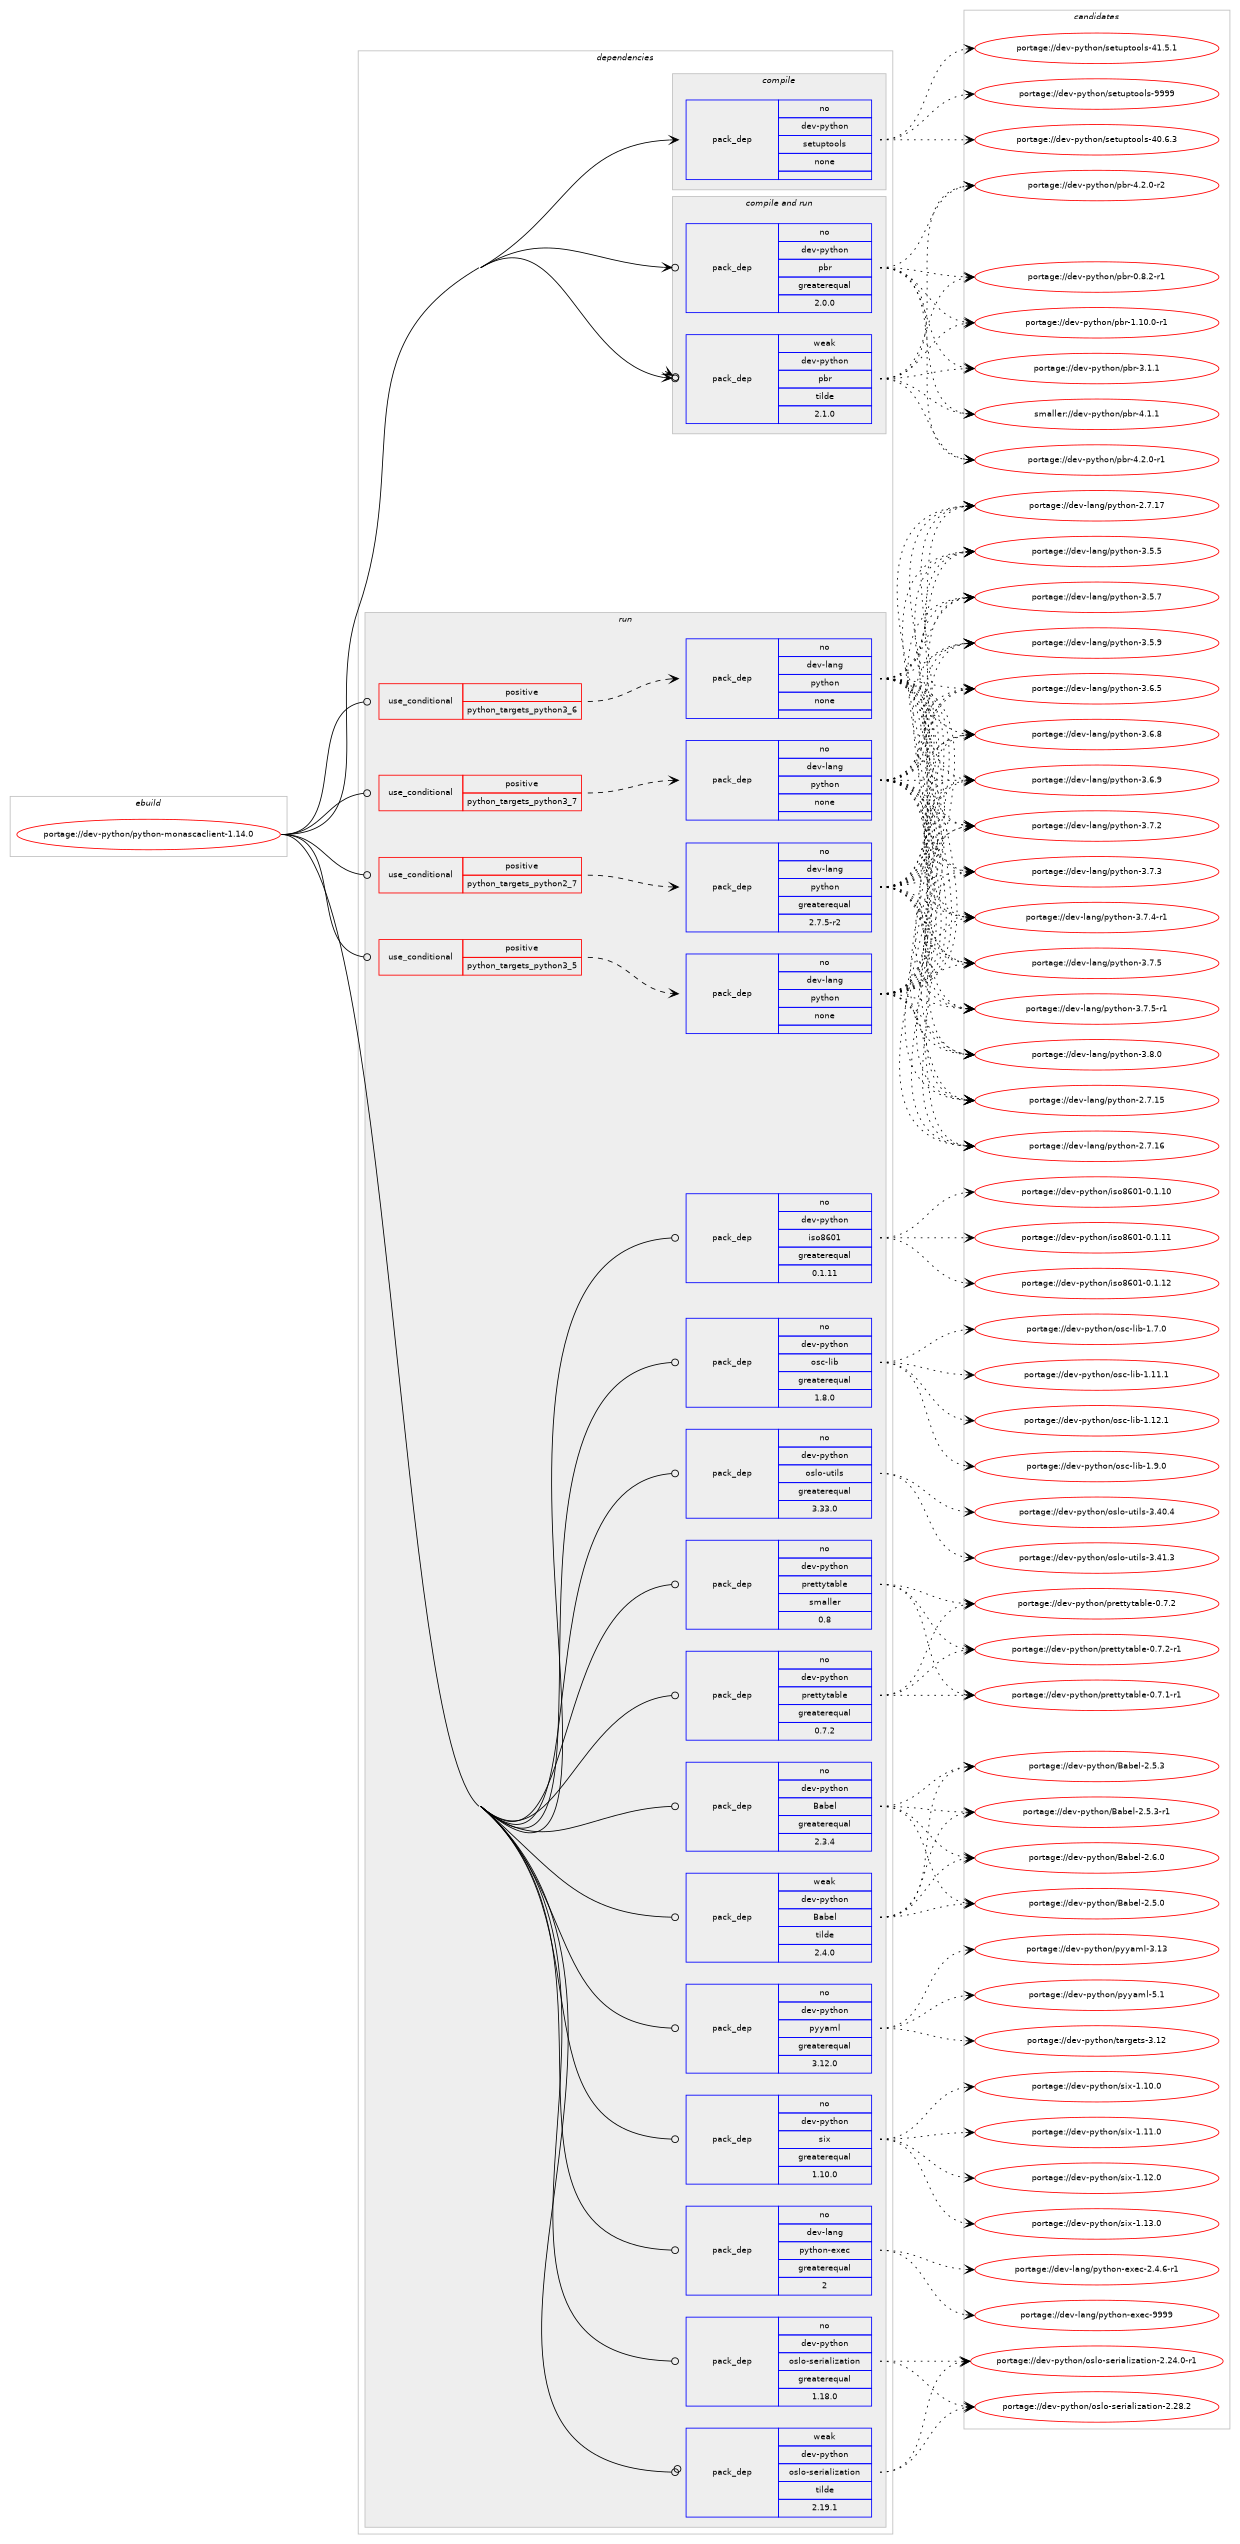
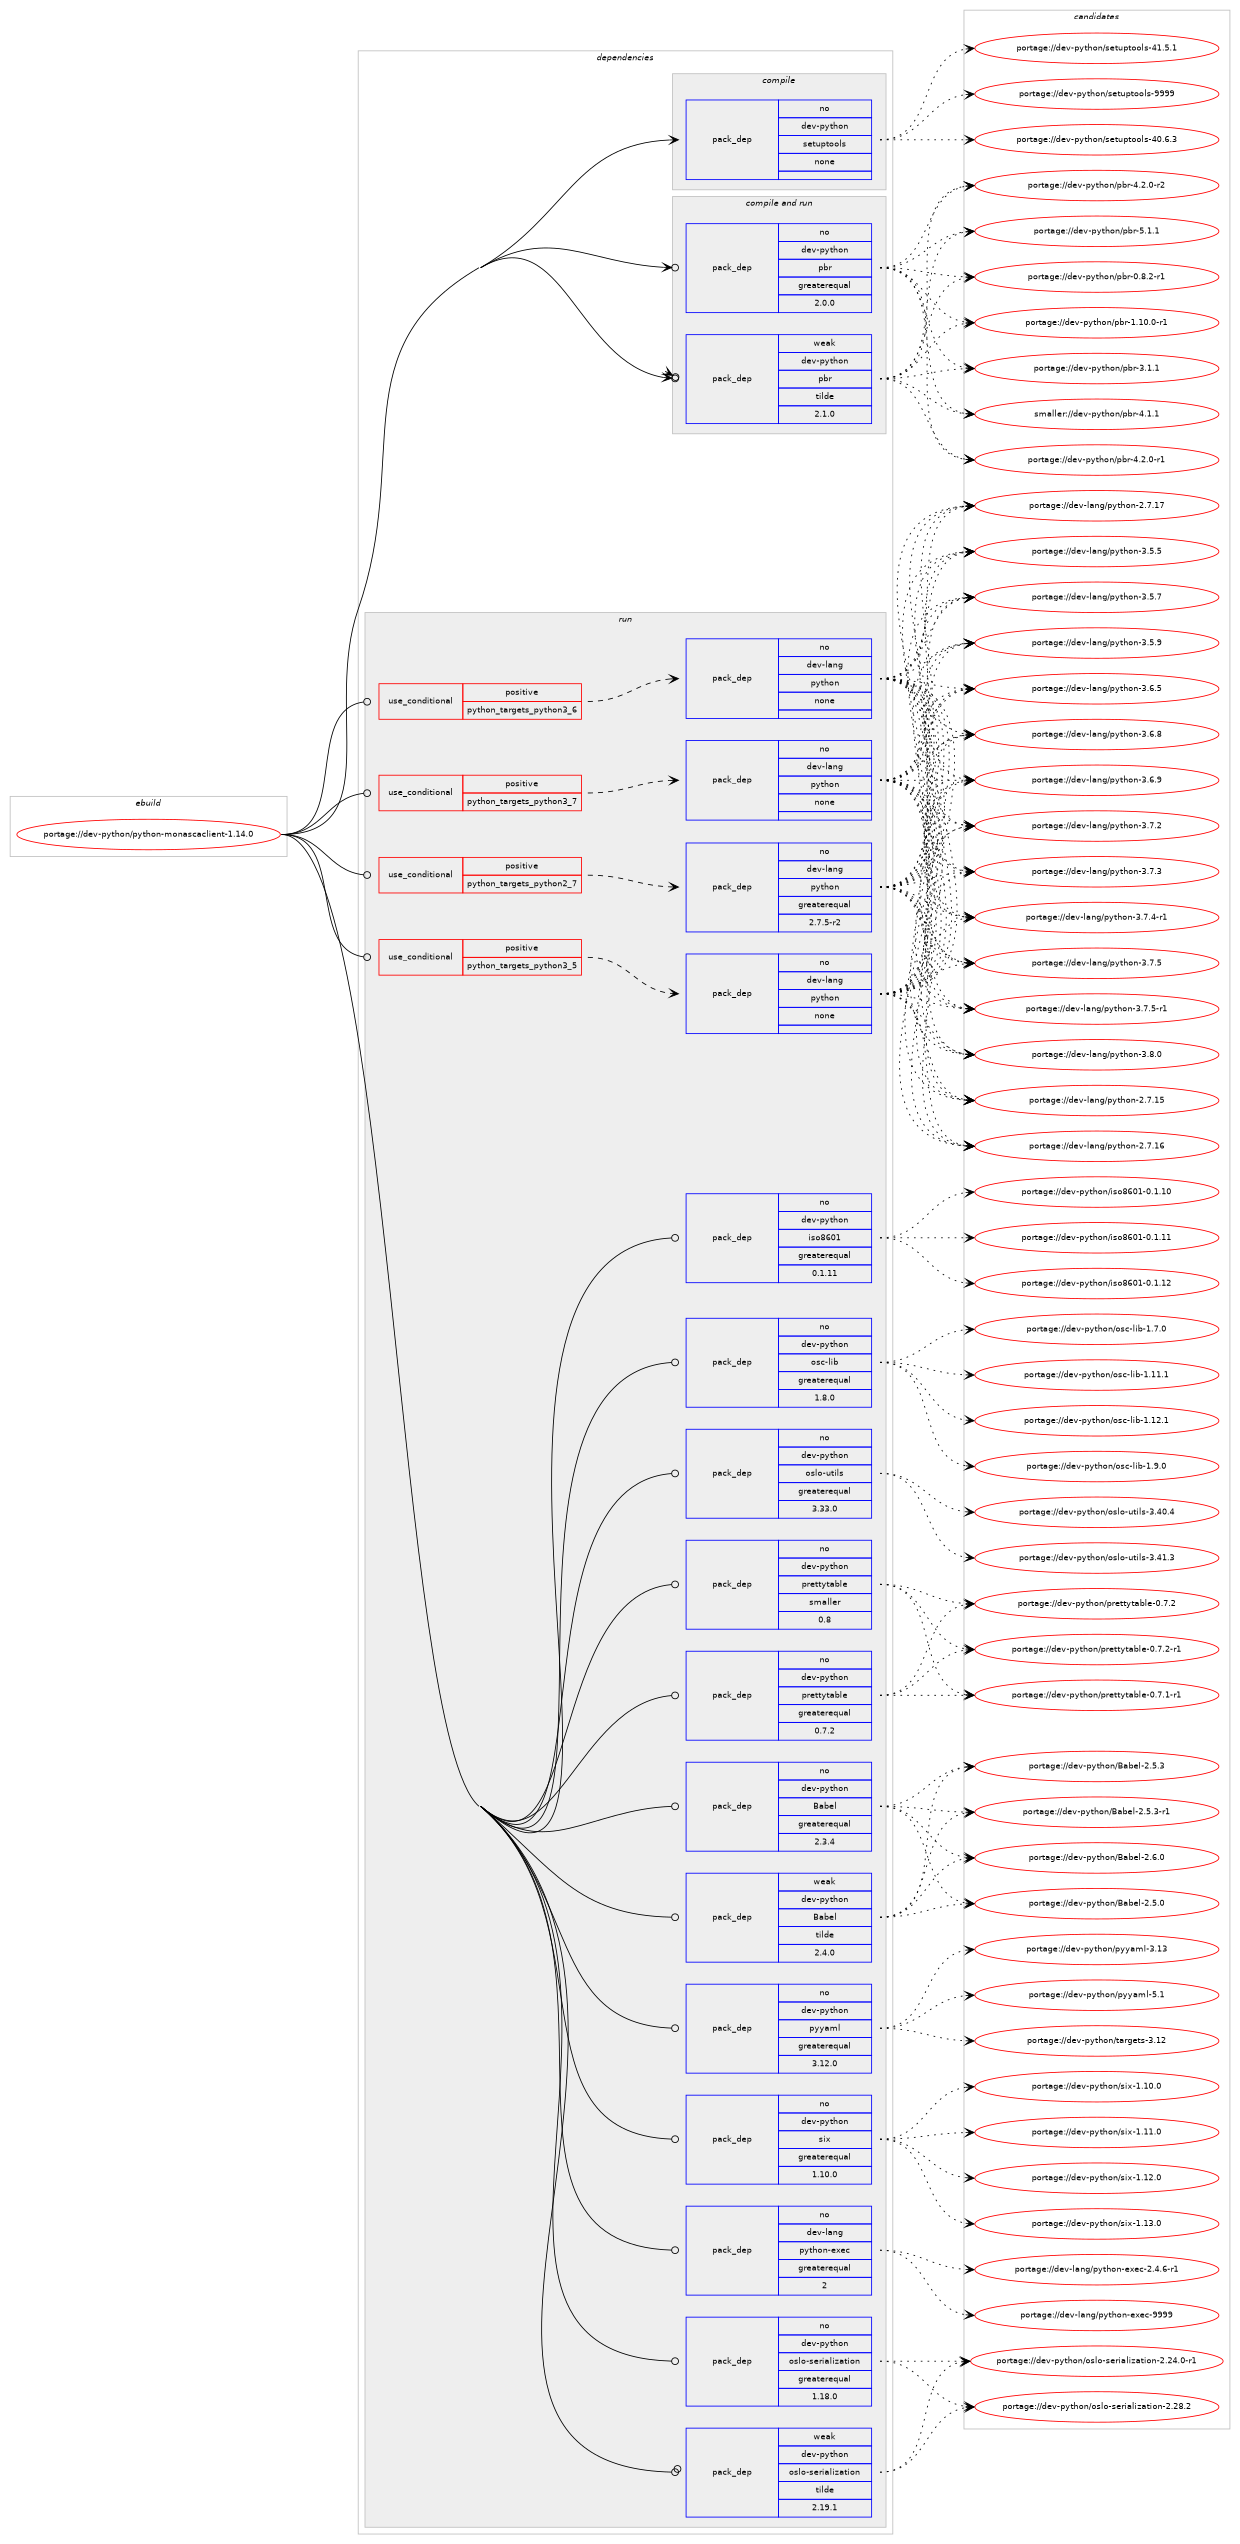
node "portage://dev-python/pbr-5.1.1": added
